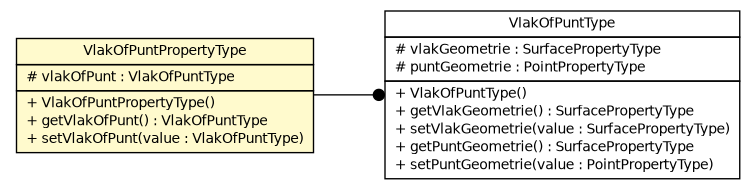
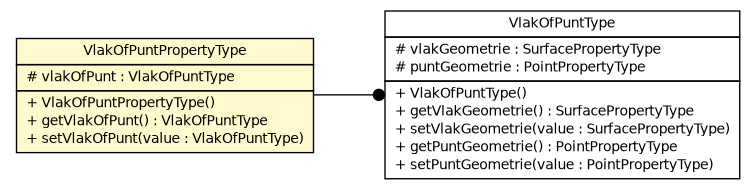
node "VlakOfPuntType": text "+ getPuntGeometrie() : SurfacePropertyType" -> "+ getPuntGeometrie() : PointPropertyType"
